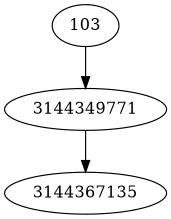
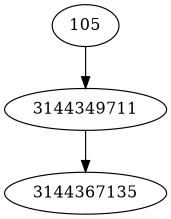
node "103": label "103" -> "105"
node "3144349771": label "3144349771" -> "3144349711"
